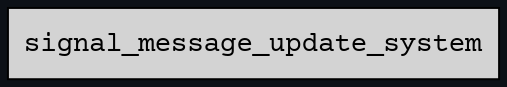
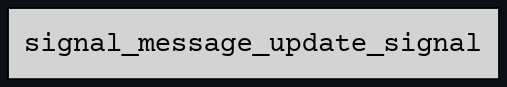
node "signal_message_update_system": label "signal_message_update_system" -> "signal_message_update_signal"
